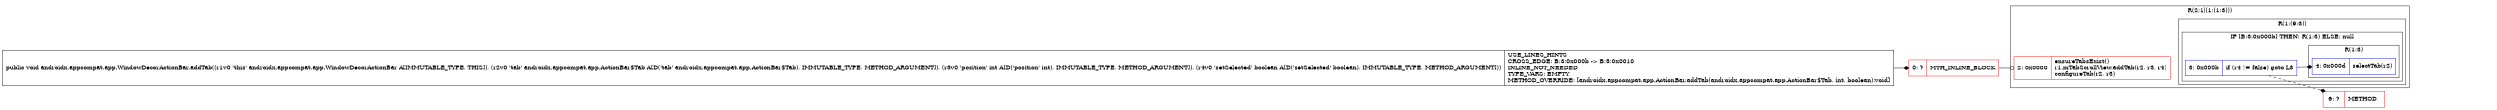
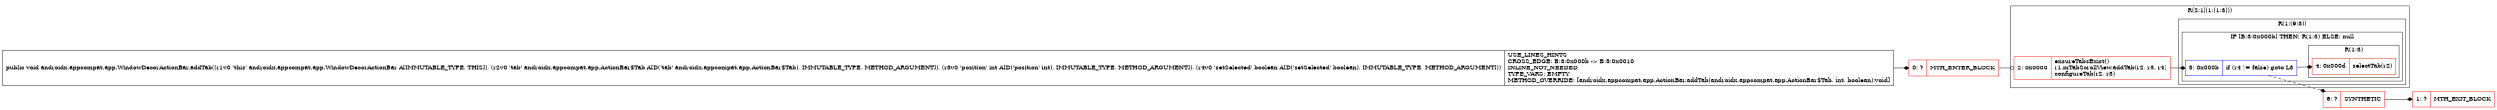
node "4: 0x000d": color blue -> red
node "0: ?": text "MTH_INLINE_BLOCK" -> "MTH_ENTER_BLOCK"
edge "2: 0x0000" -> "3: 0x000b": added
node "6: ?": text "METHOD" -> "SYNTHETIC"
node "1: ?": added
